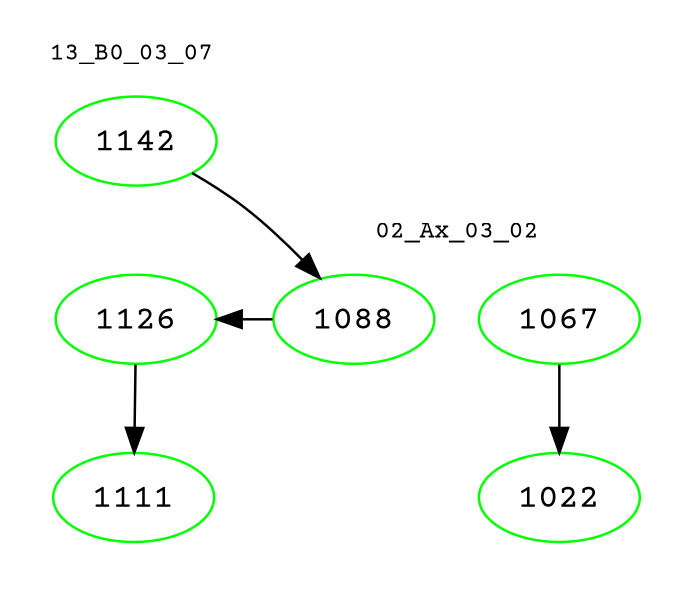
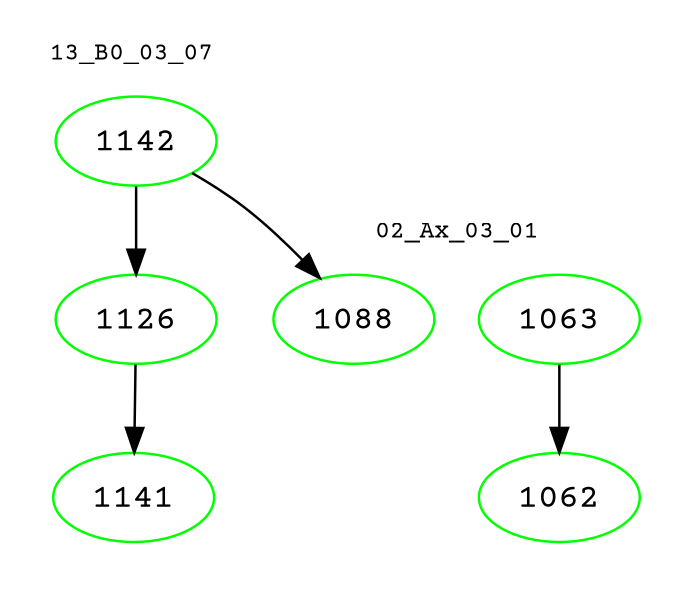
cluster "02_Ax_03_02": label "02_Ax_03_02" -> "02_Ax_03_01"
edge "1088" -> "1126": now "1142" -> "1126"
node "1067": label "1067" -> "1063"
node "1111": label "1111" -> "1141"
node "1022": label "1022" -> "1062"
